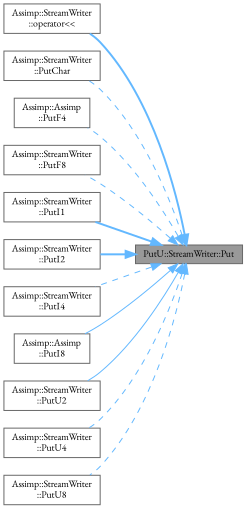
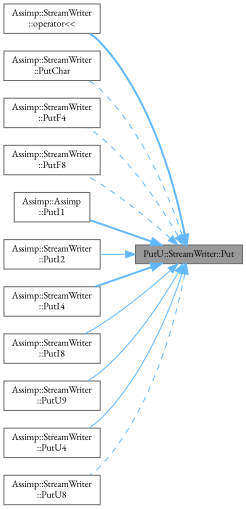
node "Assimp::Assimp ::PutF4": label "Assimp::Assimp ::PutF4" -> "Assimp::StreamWriter ::PutF4"
node "Assimp::StreamWriter ::PutI1": label "Assimp::StreamWriter ::PutI1" -> "Assimp::Assimp ::PutI1"
edge "Assimp::StreamWriter ::PutI2" -> "PutU::StreamWriter::Put": style bold -> solid
edge "Assimp::StreamWriter ::PutI4" -> "PutU::StreamWriter::Put": style dashed -> bold
node "Assimp::Assimp ::PutI8": label "Assimp::Assimp ::PutI8" -> "Assimp::StreamWriter ::PutI8"
edge "Assimp::StreamWriter ::PutU4" -> "PutU::StreamWriter::Put": style dashed -> solid
node "Assimp::StreamWriter ::PutU2": label "Assimp::StreamWriter ::PutU2" -> "Assimp::StreamWriter ::PutU9"
